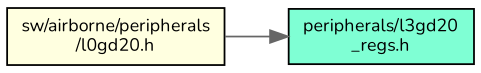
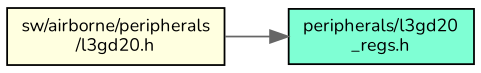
node "sw/airborne/peripherals /l0gd20.h": label "sw/airborne/peripherals /l0gd20.h" -> "sw/airborne/peripherals /l3gd20.h"
